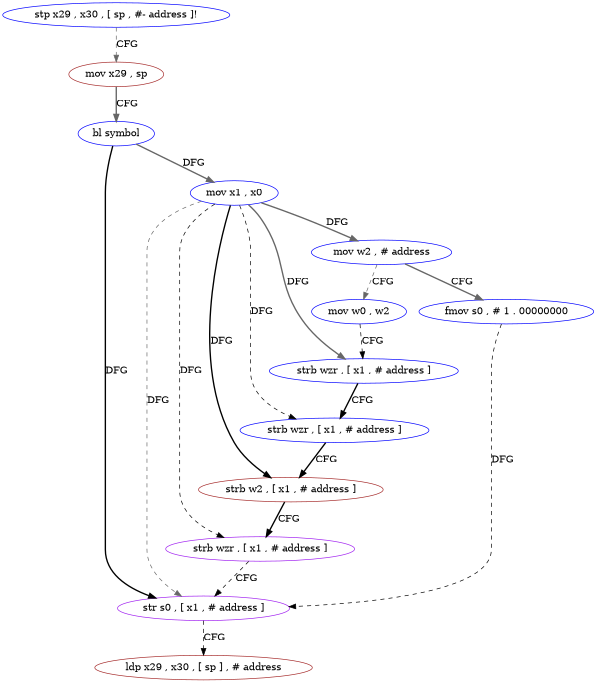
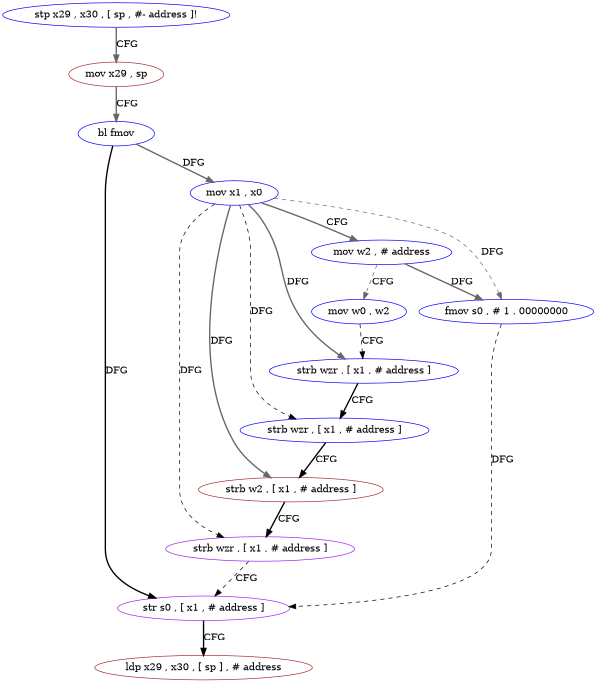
edge "stp x29 , x30 , [ sp , #- address ]!" -> "mov x29 , sp": style dashed -> bold
node "bl symbol": label "bl symbol" -> "bl fmov"
edge "mov x1 , x0" -> "mov w2 , # address": label "DFG" -> "CFG"
edge "mov w2 , # address" -> "fmov s0 , # 1 . 00000000": label "CFG" -> "DFG"
edge "mov x1 , x0" -> "strb w2 , [ x1 , # address ]": color black -> gray40
edge "mov x1 , x0" -> "str s0 , [ x1 , # address ]": now "mov x1 , x0" -> "fmov s0 , # 1 . 00000000"
edge "str s0 , [ x1 , # address ]" -> "ldp x29 , x30 , [ sp ] , # address": style dashed -> bold
